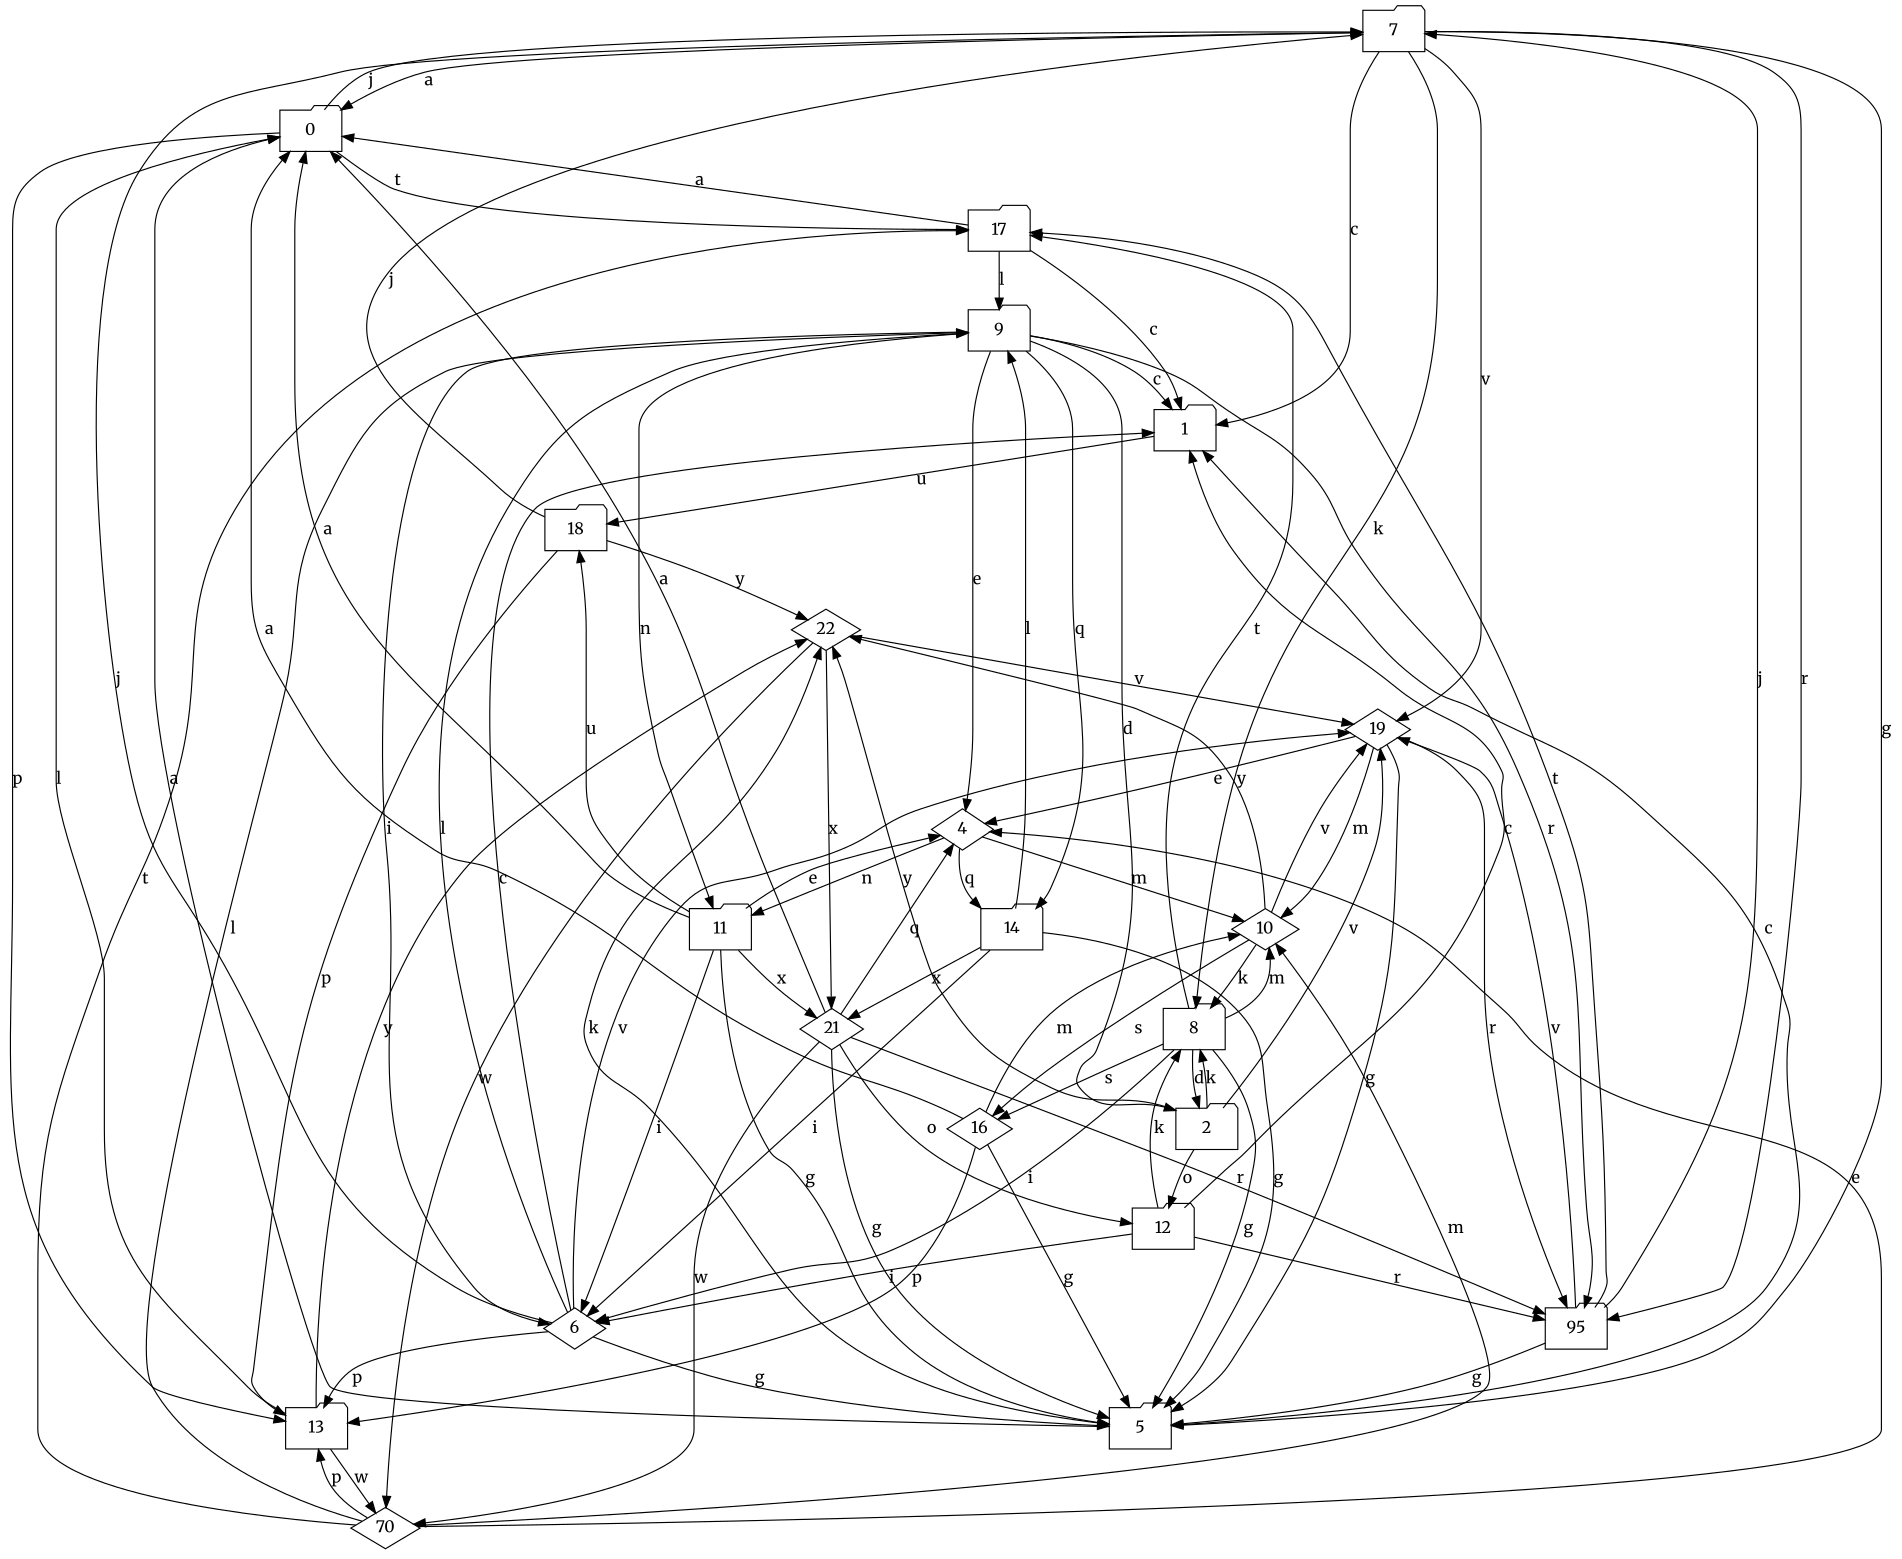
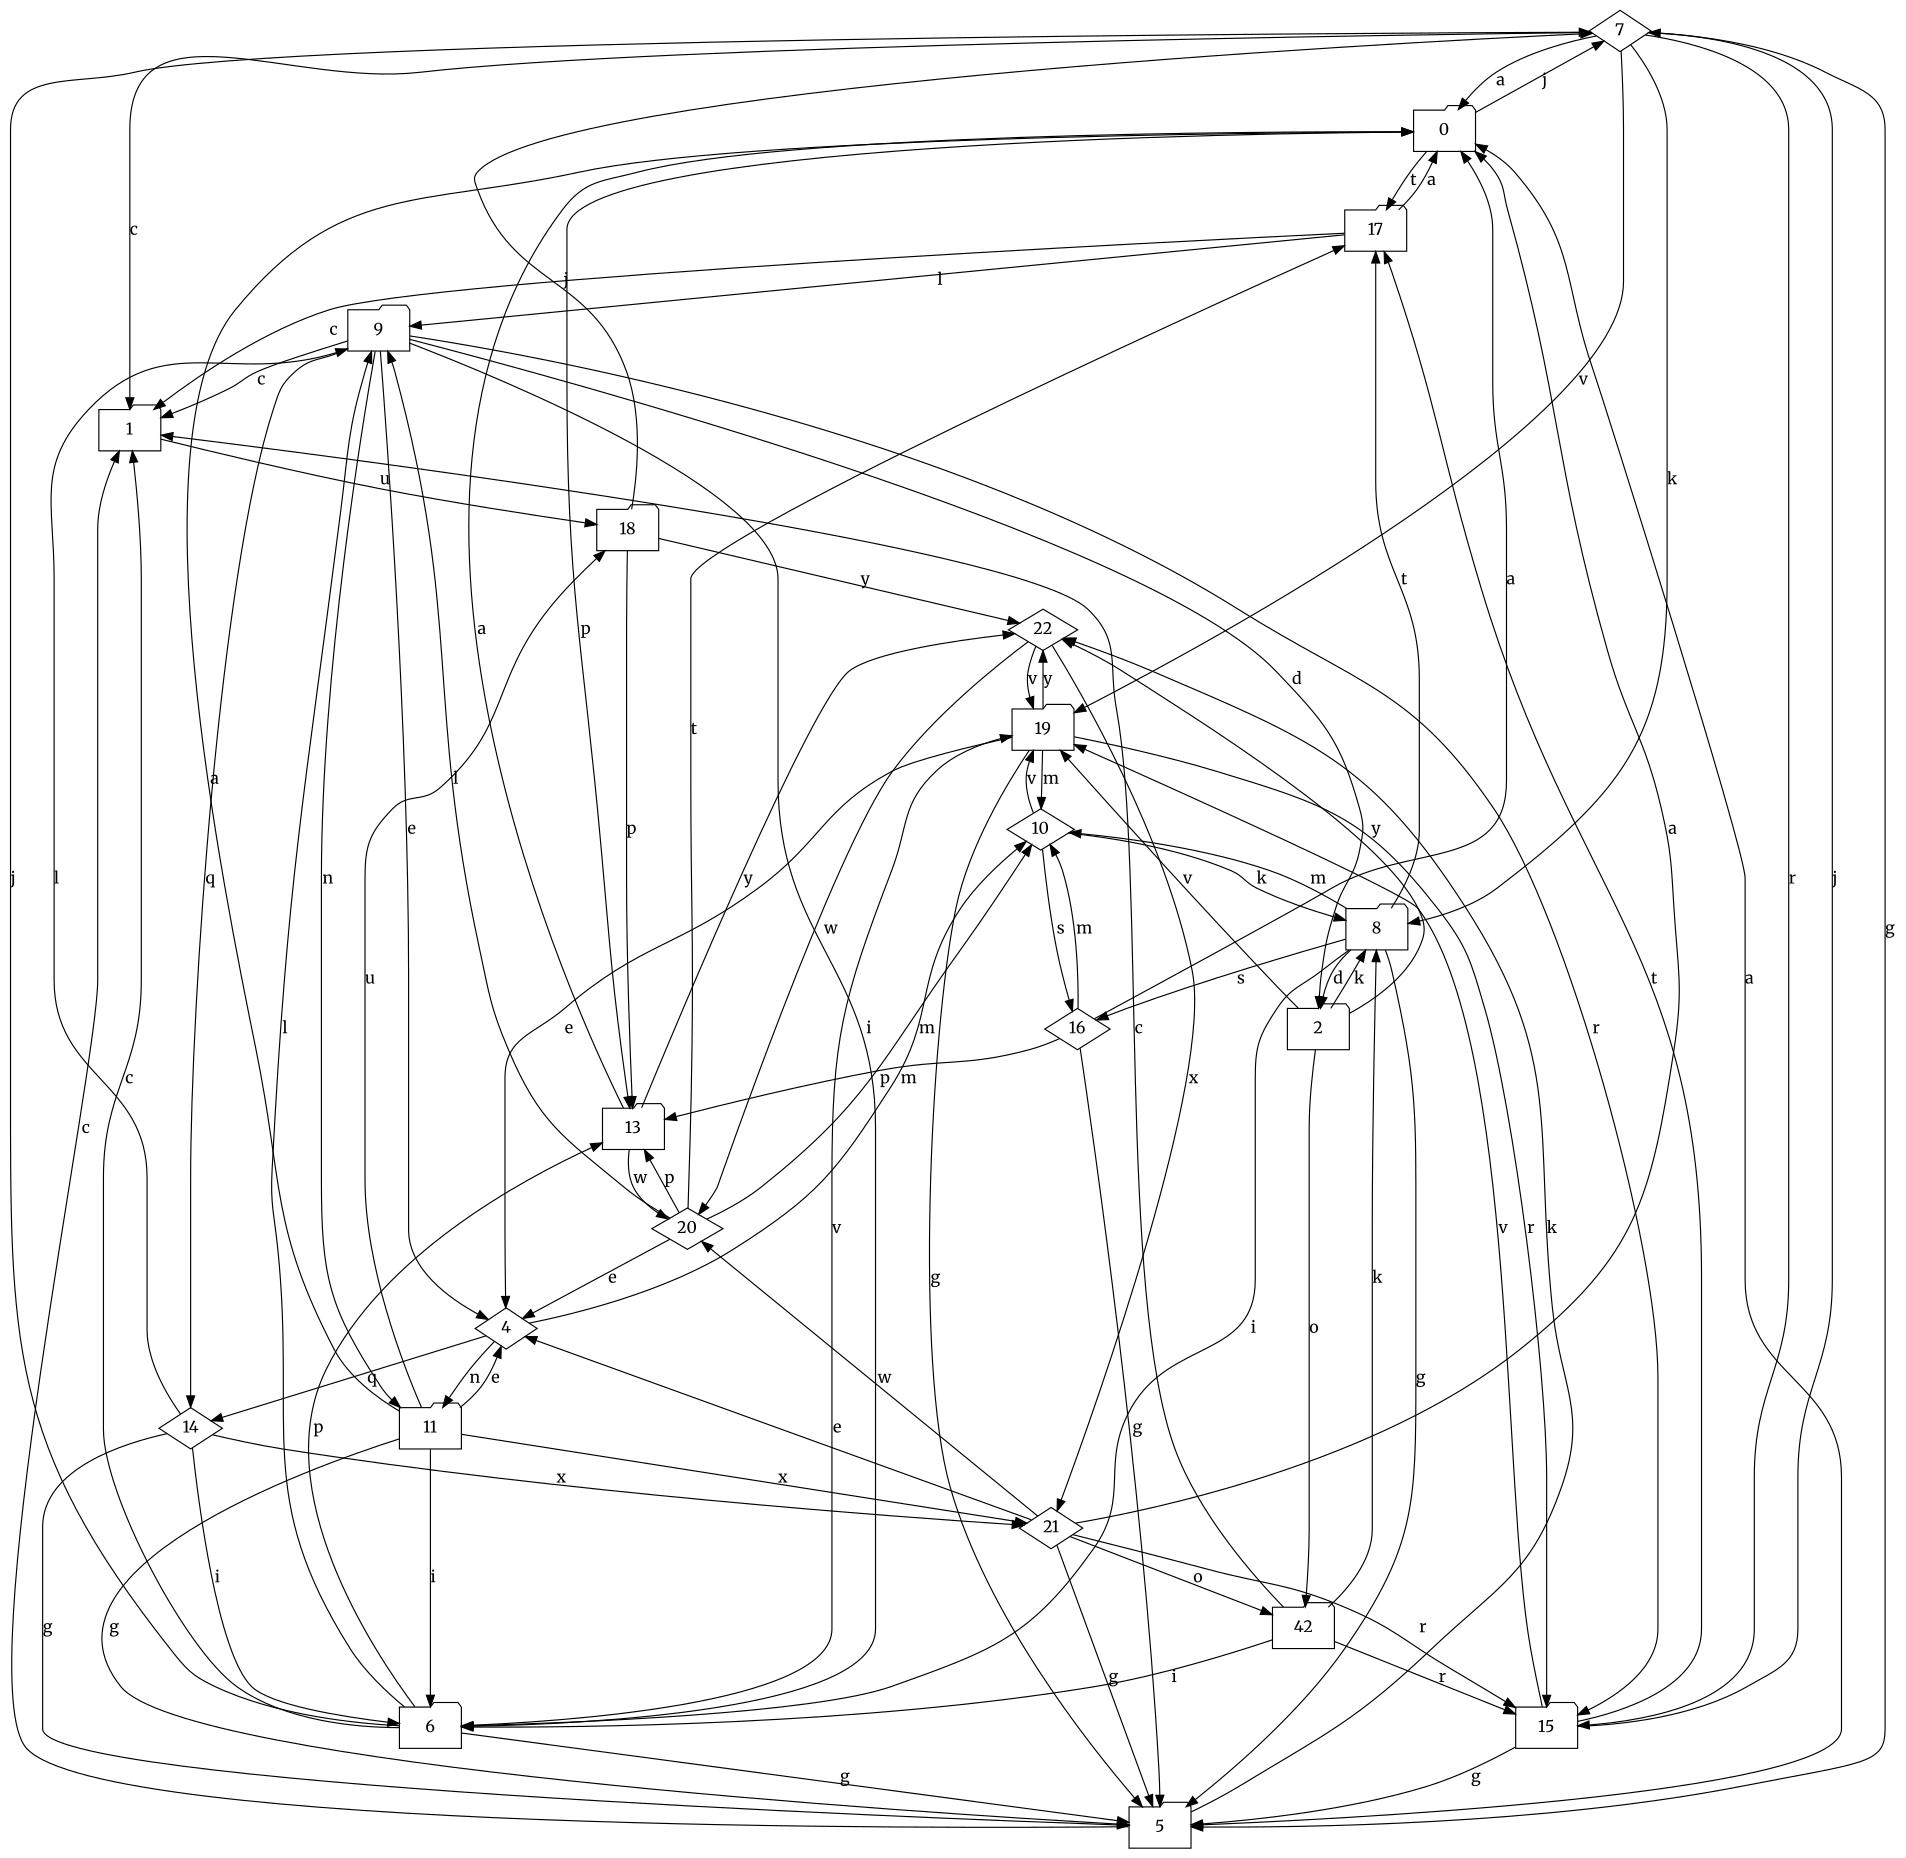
node "7": shape folder -> diamond
edge "10" -> "22": now "19" -> "22"
node "19": shape diamond -> folder
edge "13" -> "0": label "l" -> "a"
edge "21" -> "4": label "q" -> "e"
node "14": shape folder -> diamond
node "12": label "12" -> "42"
node "6": shape diamond -> folder
node "95": label "95" -> "15"
node "70": label "70" -> "20"
